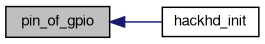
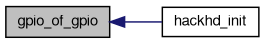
node "pin_of_gpio": label "pin_of_gpio" -> "gpio_of_gpio"
